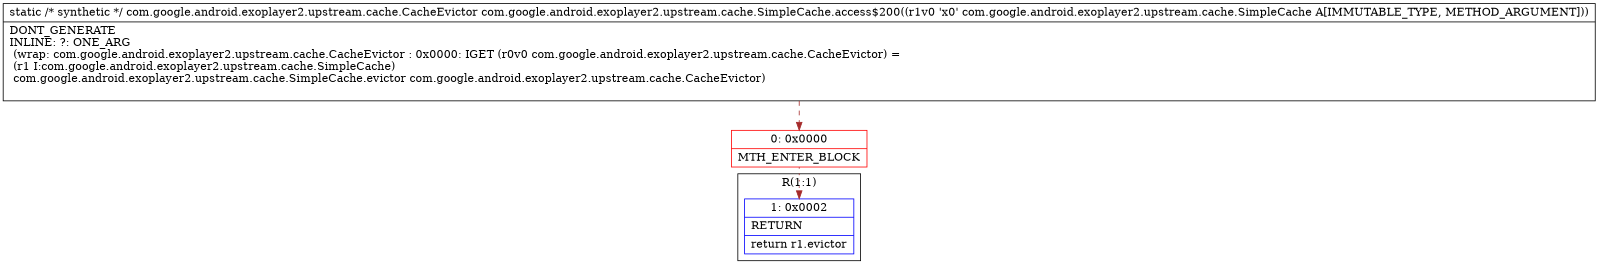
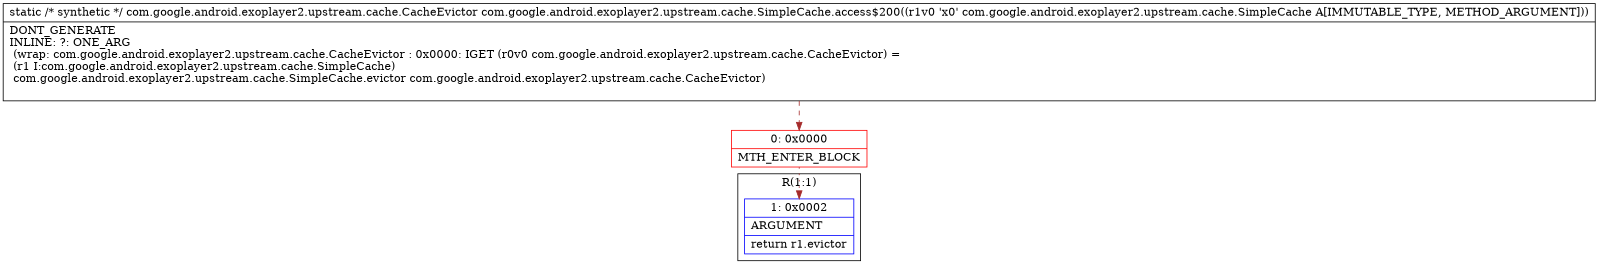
node "1: 0x0002": text "RETURN" -> "ARGUMENT"
